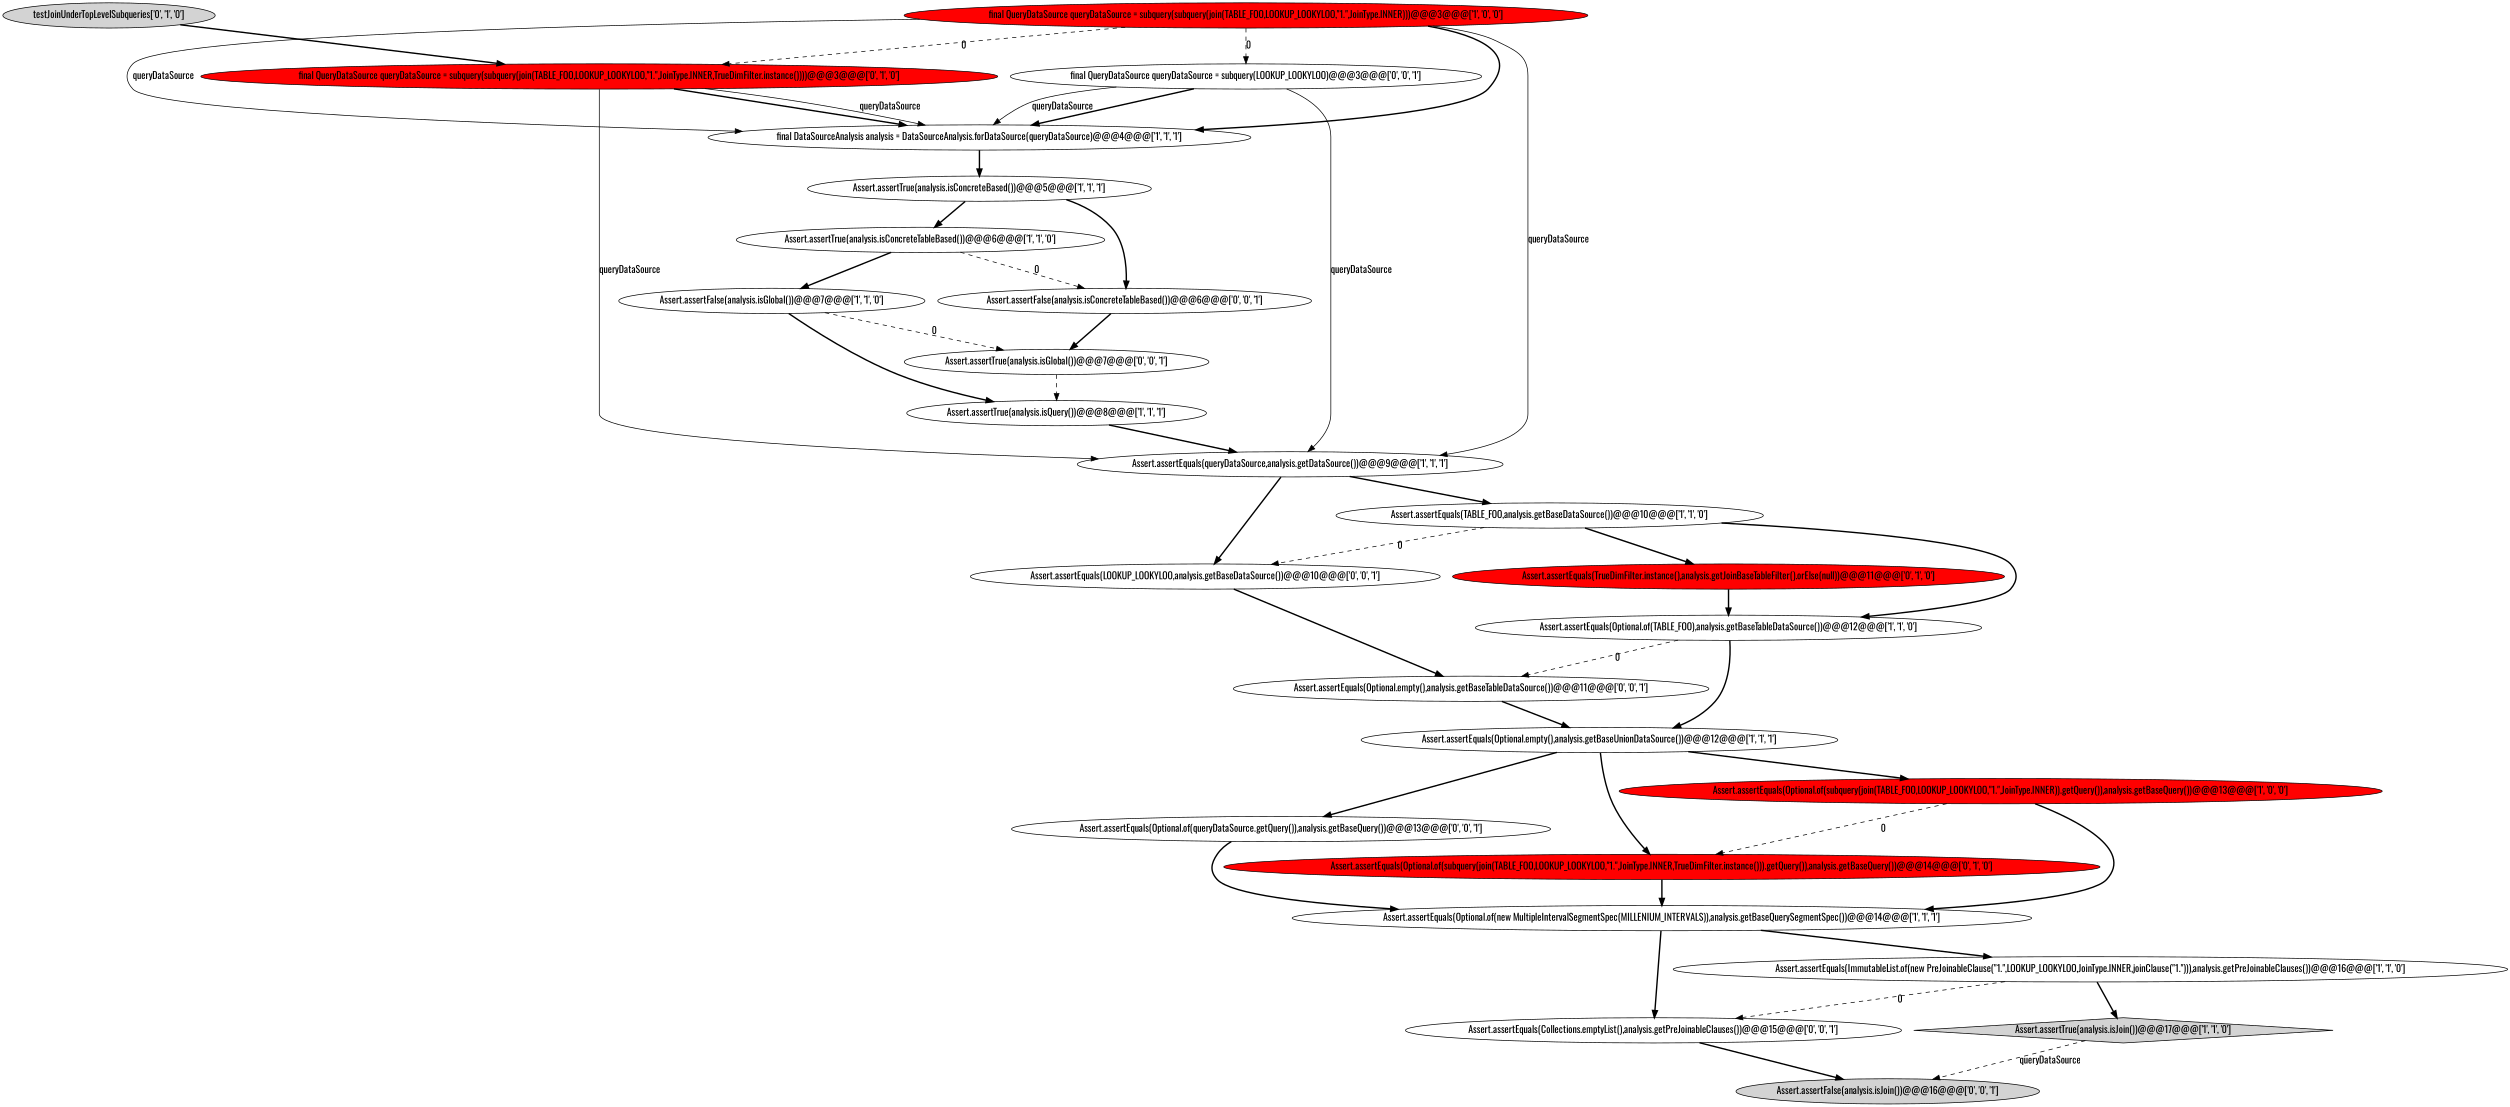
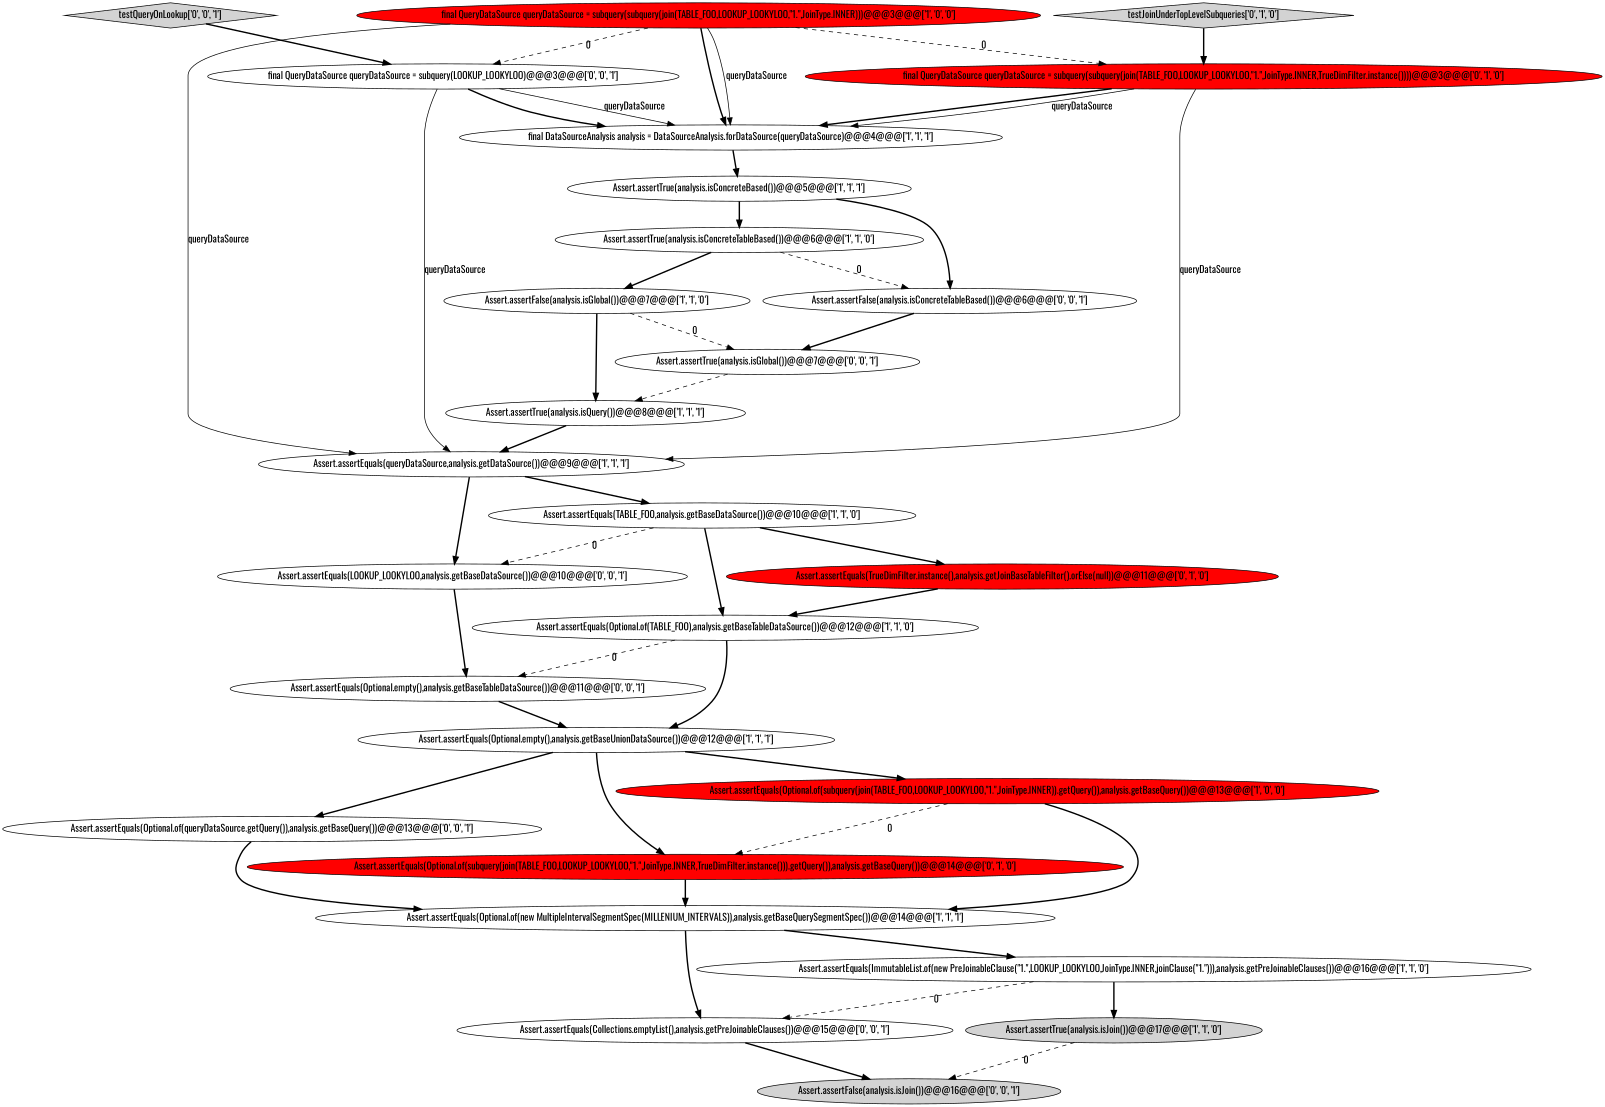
node "testJoinUnderTopLevelSubqueries['0', '1', '0']": shape ellipse -> diamond
node "testQueryOnLookup['0', '0', '1']": added
node "Assert.assertTrue(analysis.isJoin())@@@17@@@['1', '1', '0']": shape diamond -> ellipse
edge "Assert.assertTrue(analysis.isJoin())@@@17@@@['1', '1', '0']" -> "Assert.assertFalse(analysis.isJoin())@@@16@@@['0', '0', '1']": label "queryDataSource" -> "0"
